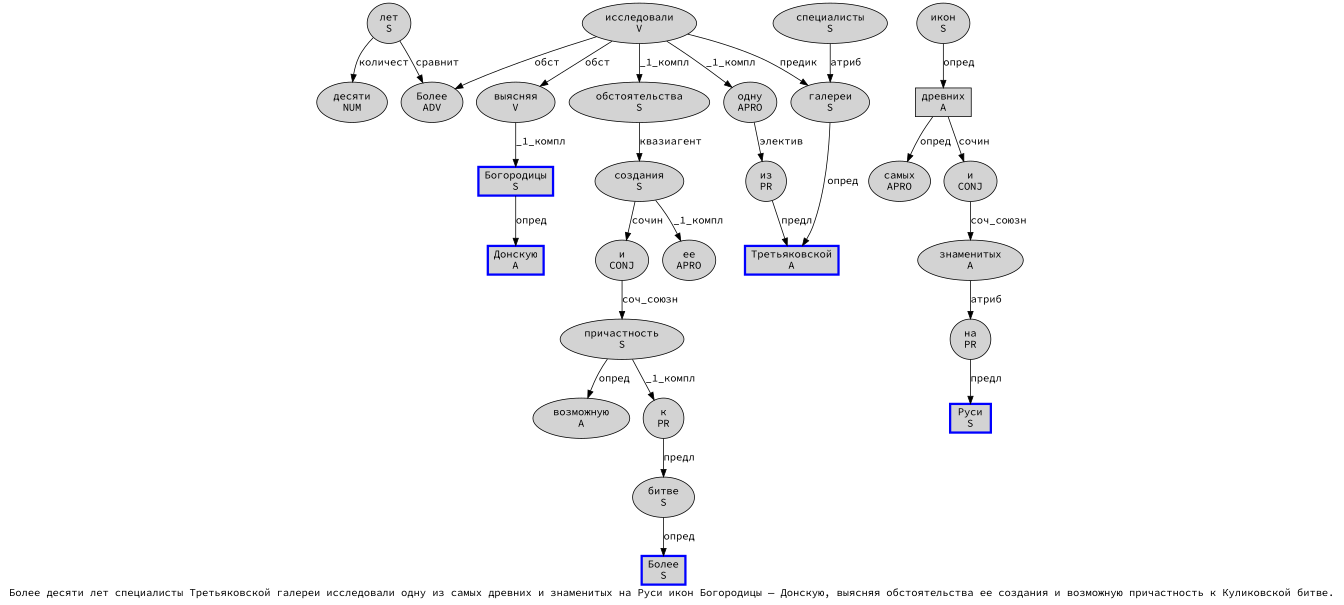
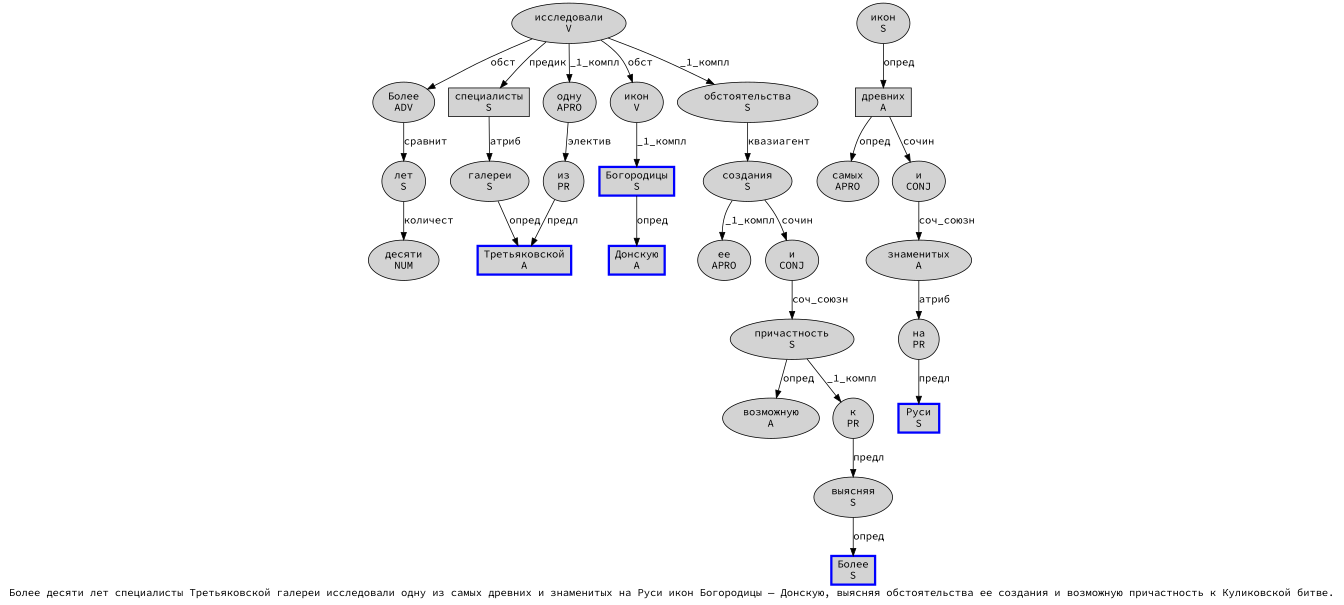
node "специалисты S": shape ellipse -> box
edge "исследовали V" -> "галереи S": now "исследовали V" -> "специалисты S"
edge "лет S" -> "Более ADV": reversed
node "выясняя V": label "выясняя V" -> "икон V"
node "битве S": label "битве S" -> "выясняя S"
